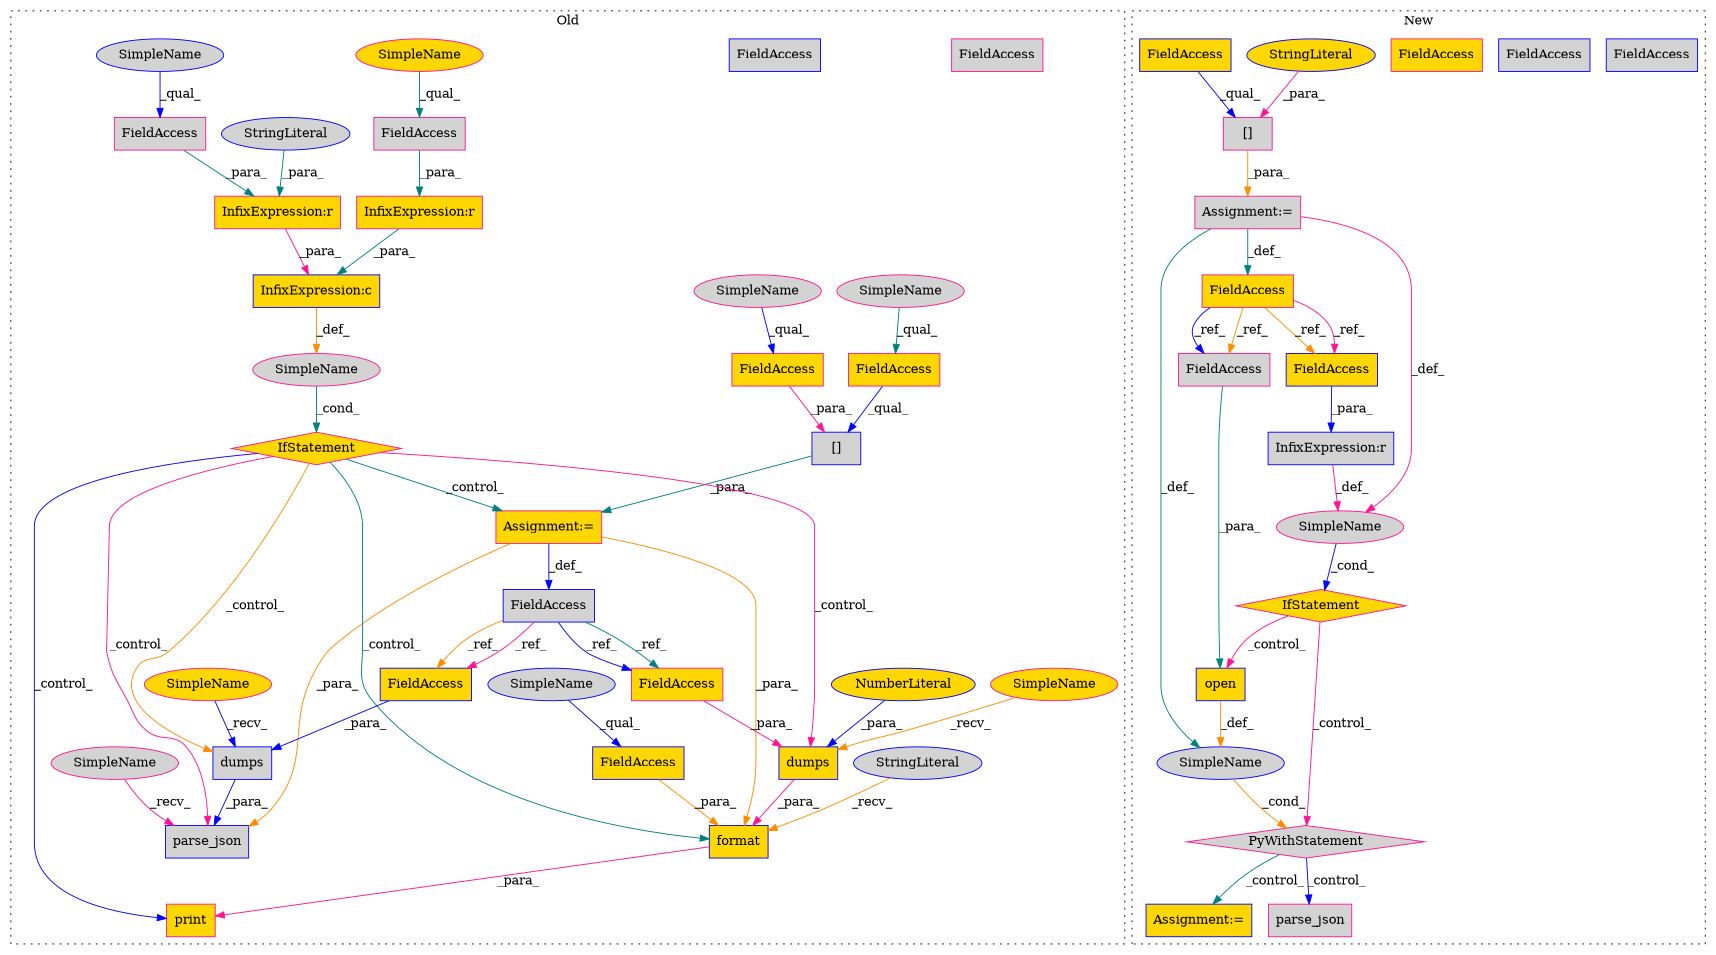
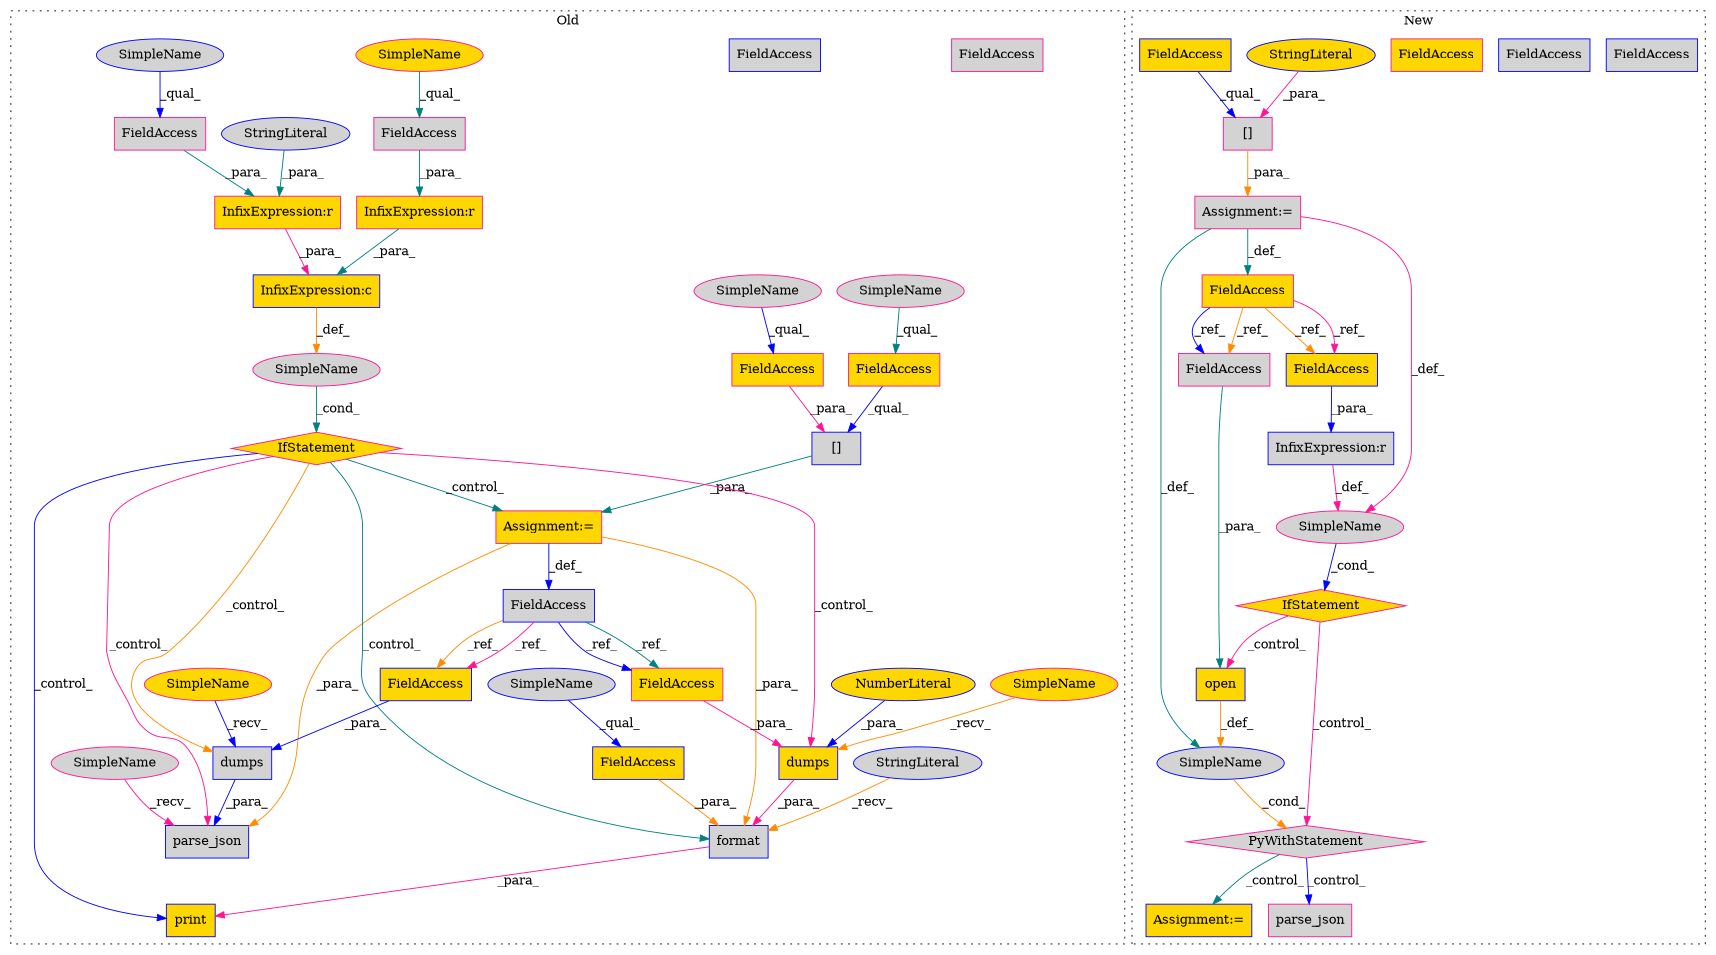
node "format": fillcolor gold -> lightgrey
node "print": color deeppink -> blue
